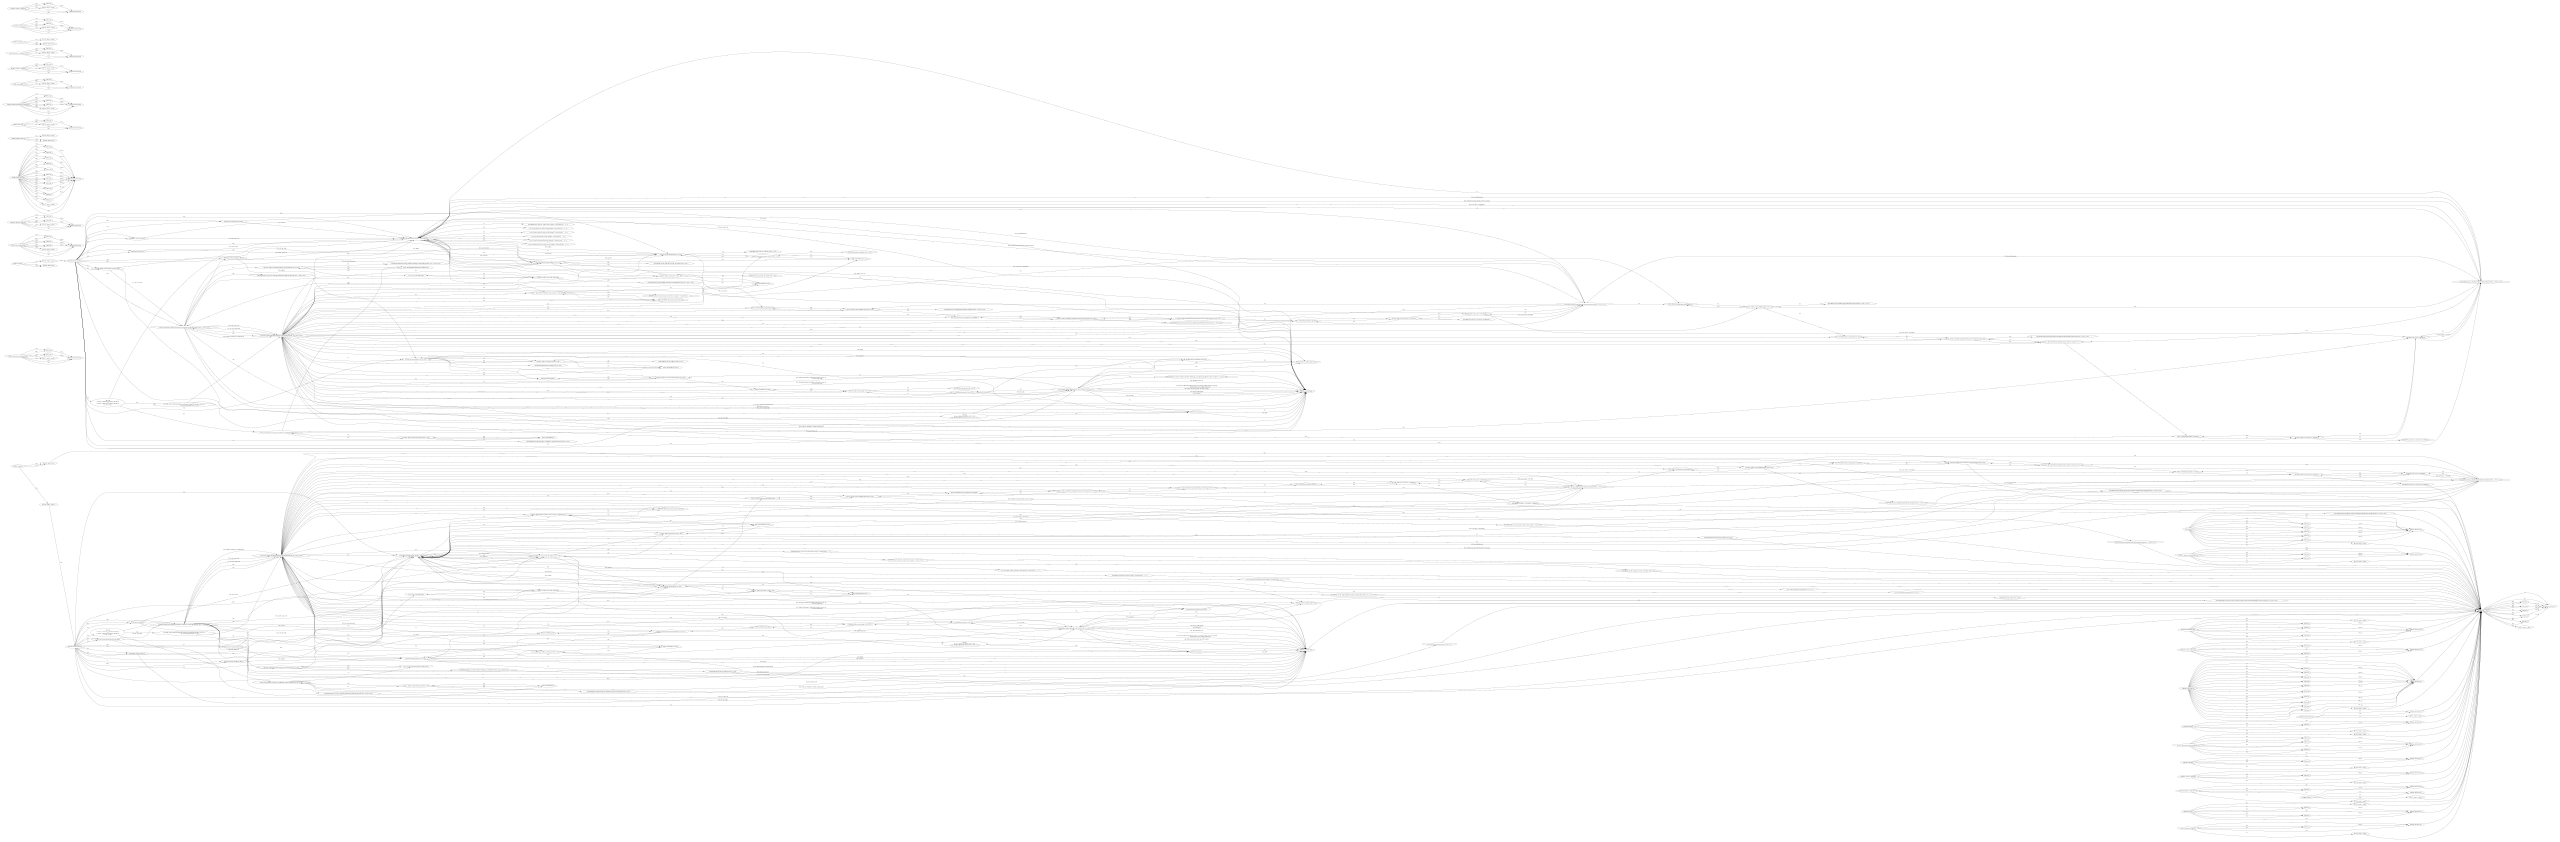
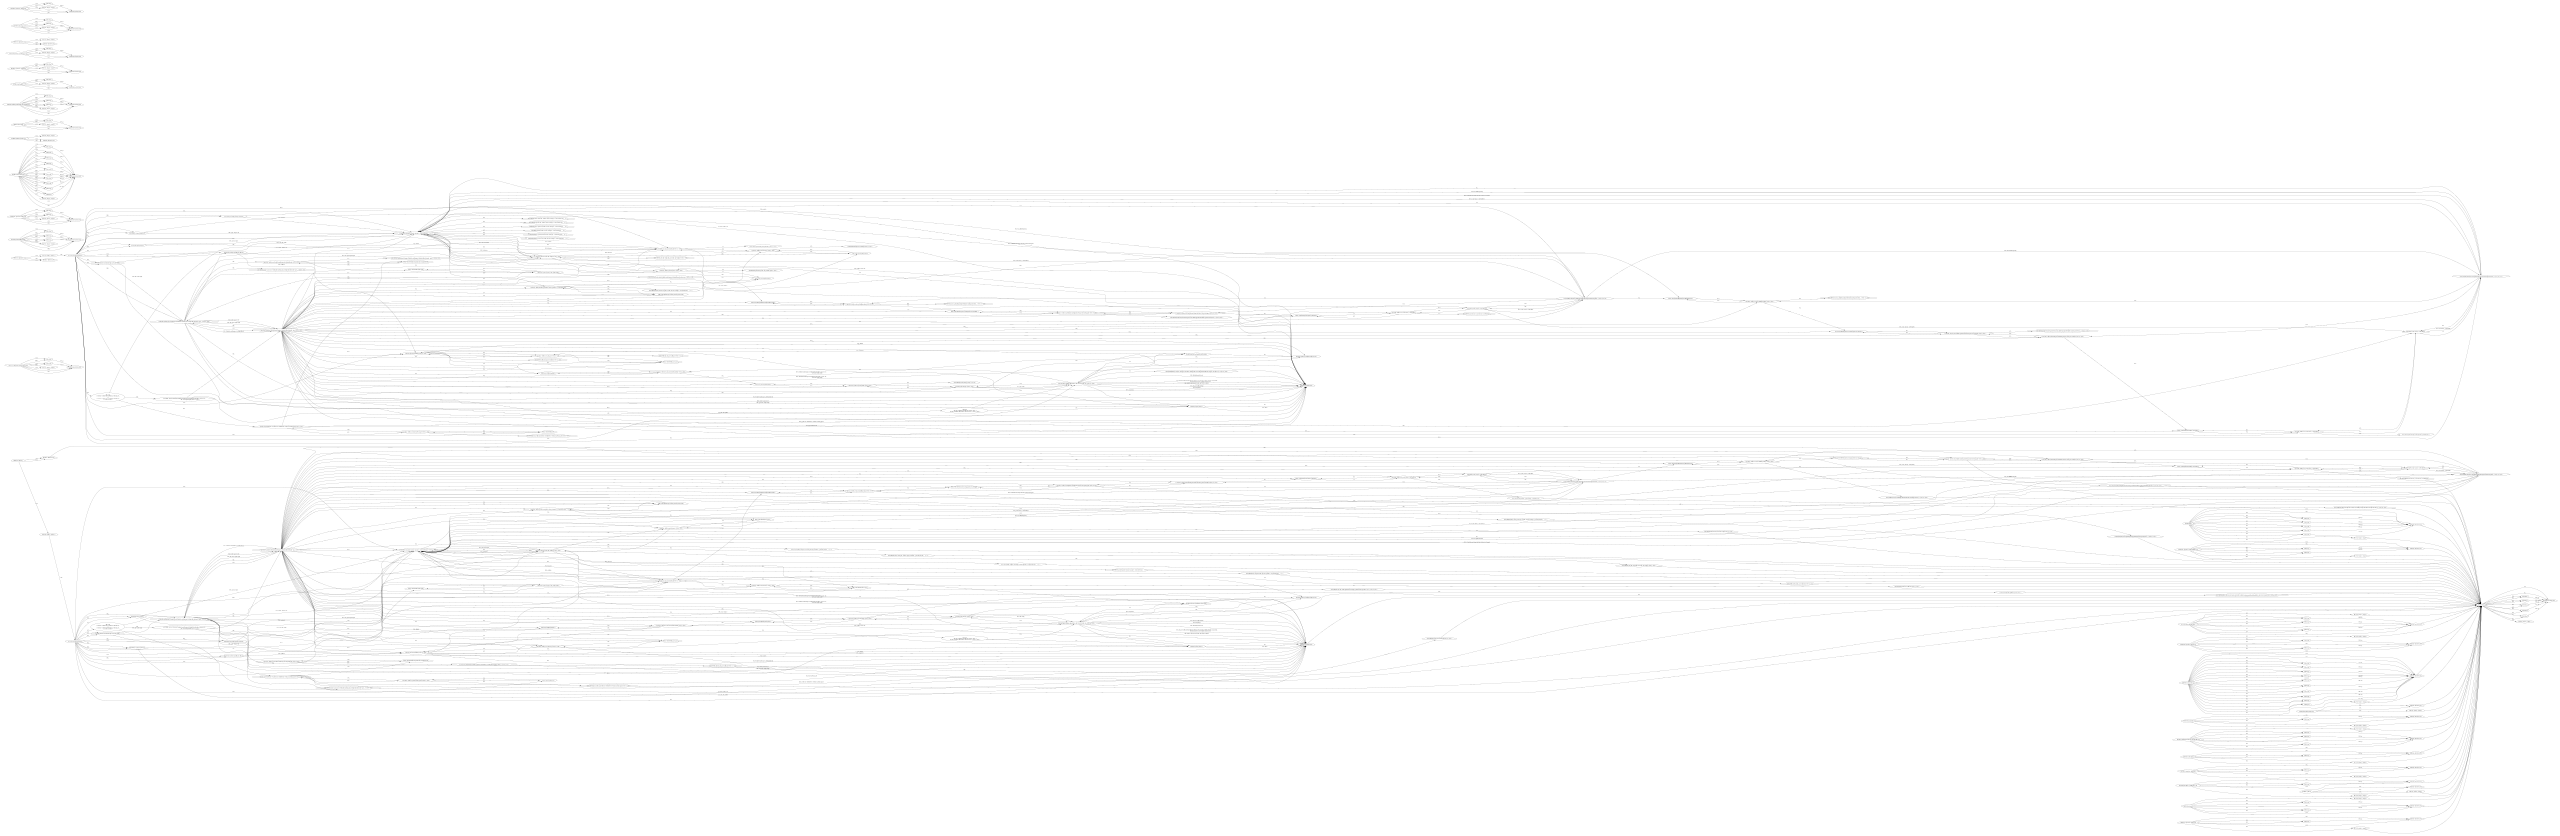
node "(PARAM,p11)": removed
